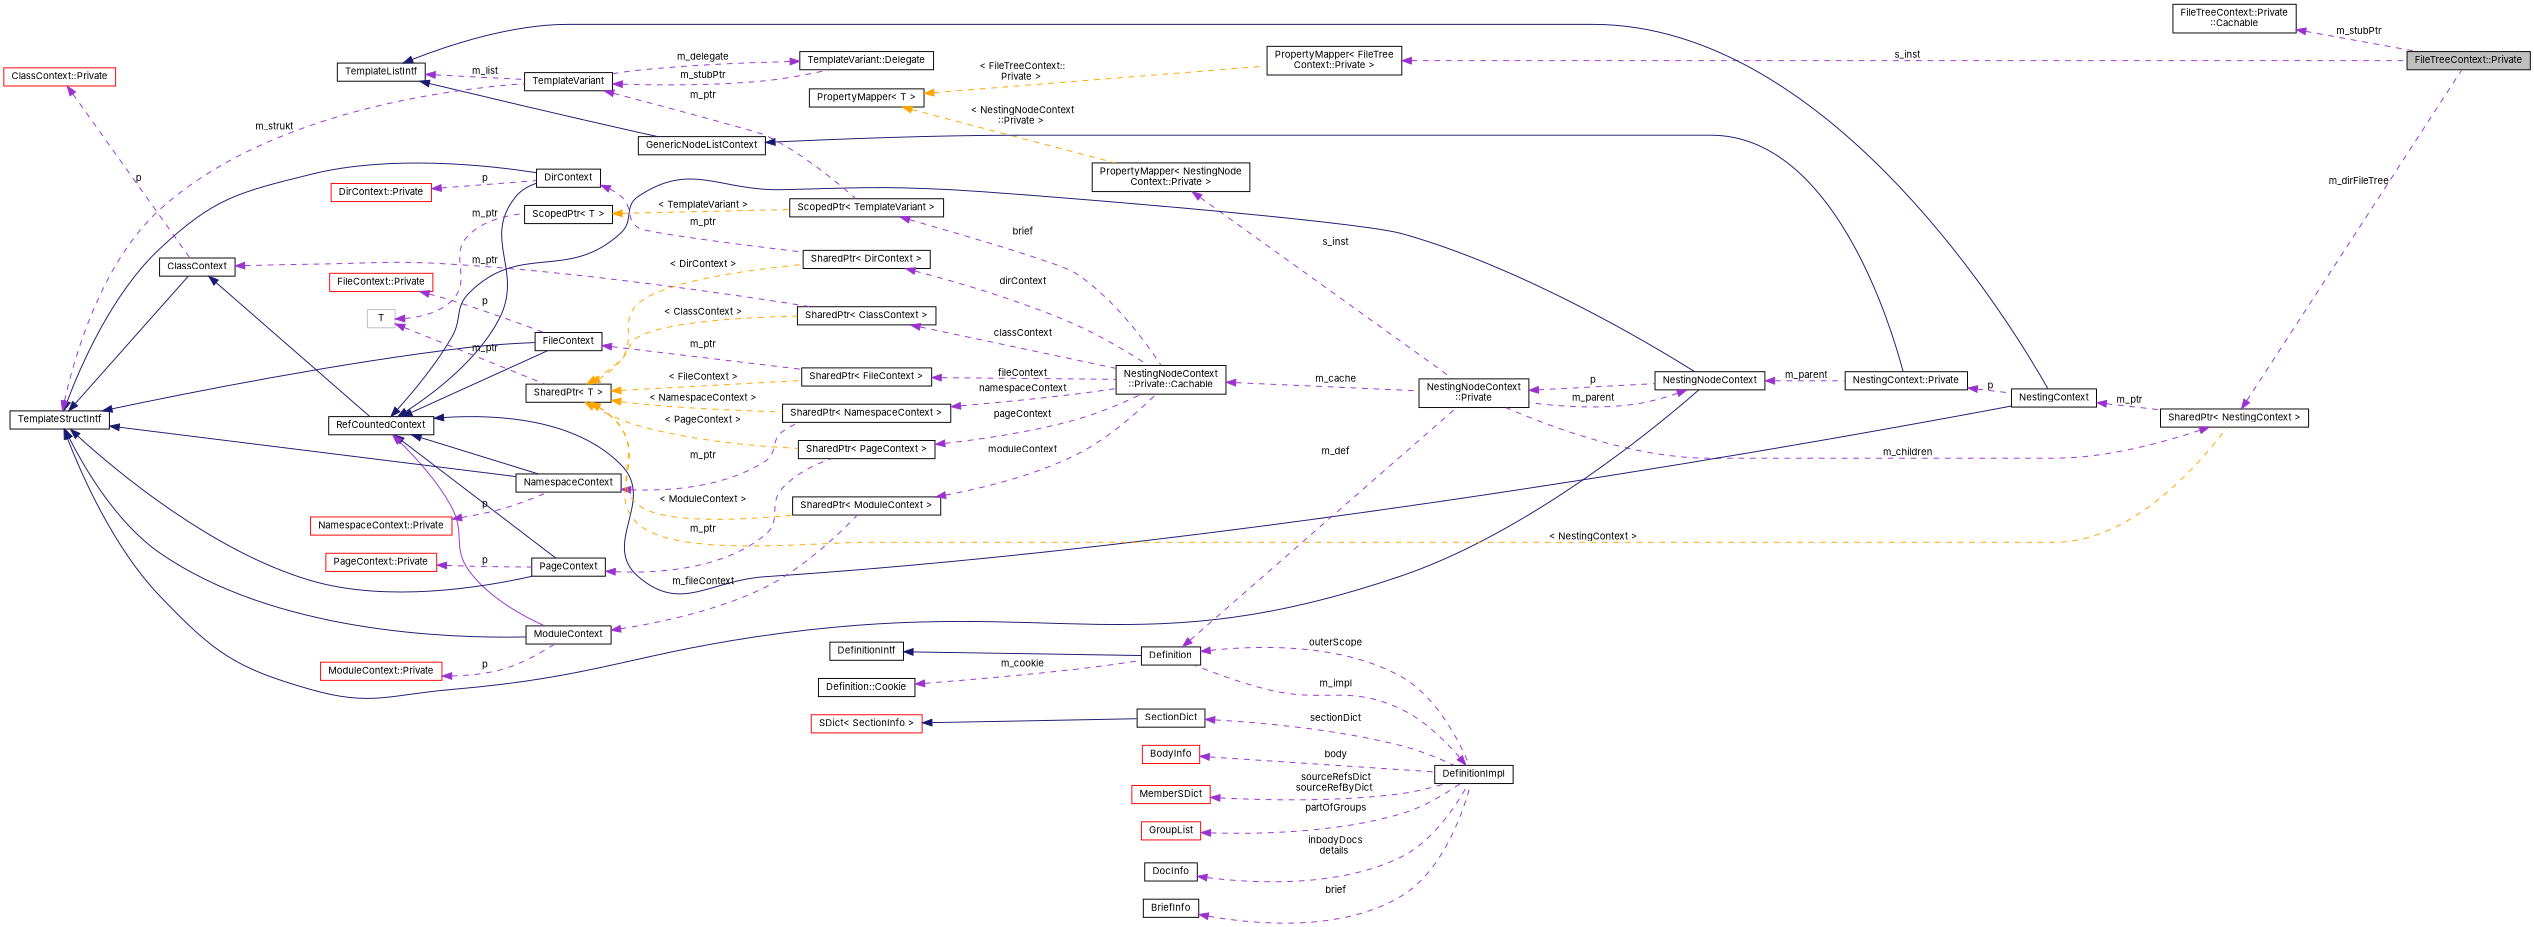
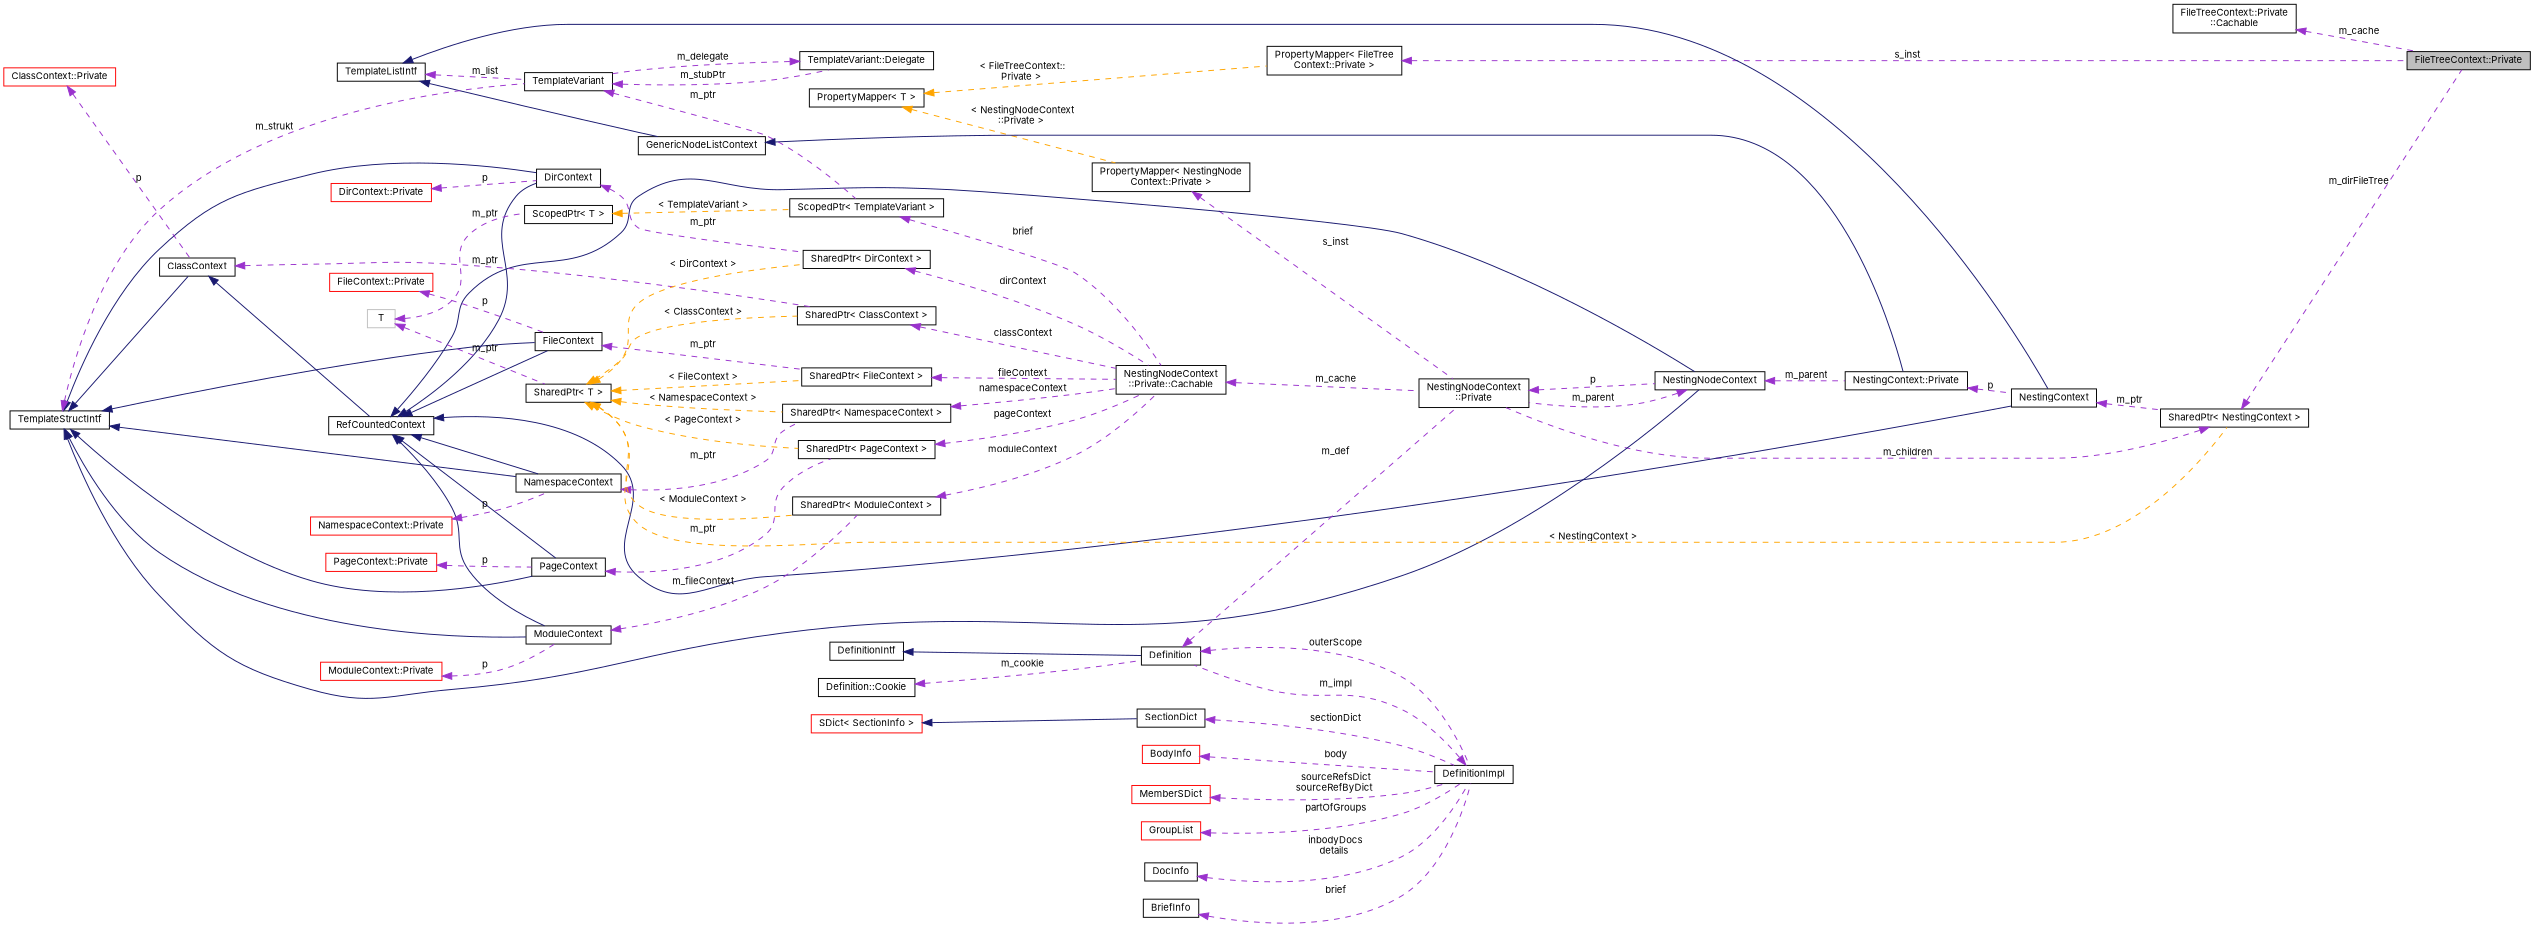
edge "FileTreeContext::Private" -> "FileTreeContext::Private ::Cachable": label " m_stubPtr" -> " m_cache"
edge "ModuleContext" -> "RefCountedContext": color darkorchid3 -> midnightblue
